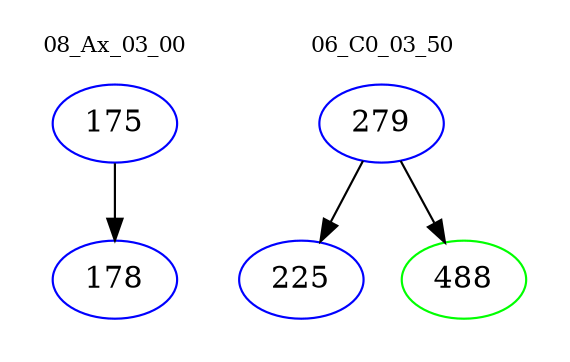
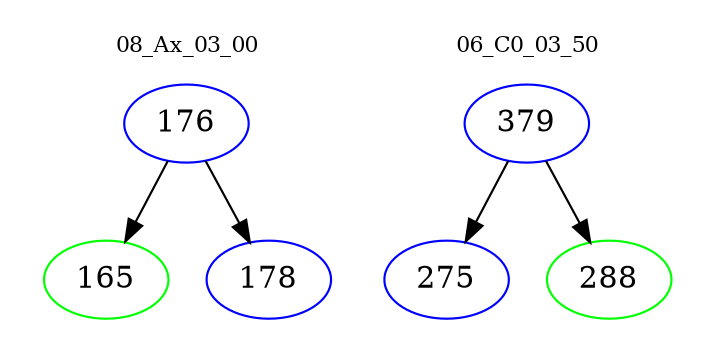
node "175": label "175" -> "176"
node "279": label "279" -> "379"
node "165": added
node "225": label "225" -> "275"
node "488": label "488" -> "288"
